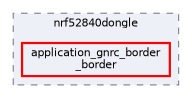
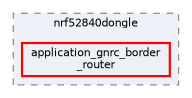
node "application_gnrc_border _border": label "application_gnrc_border _border" -> "application_gnrc_border _router"
